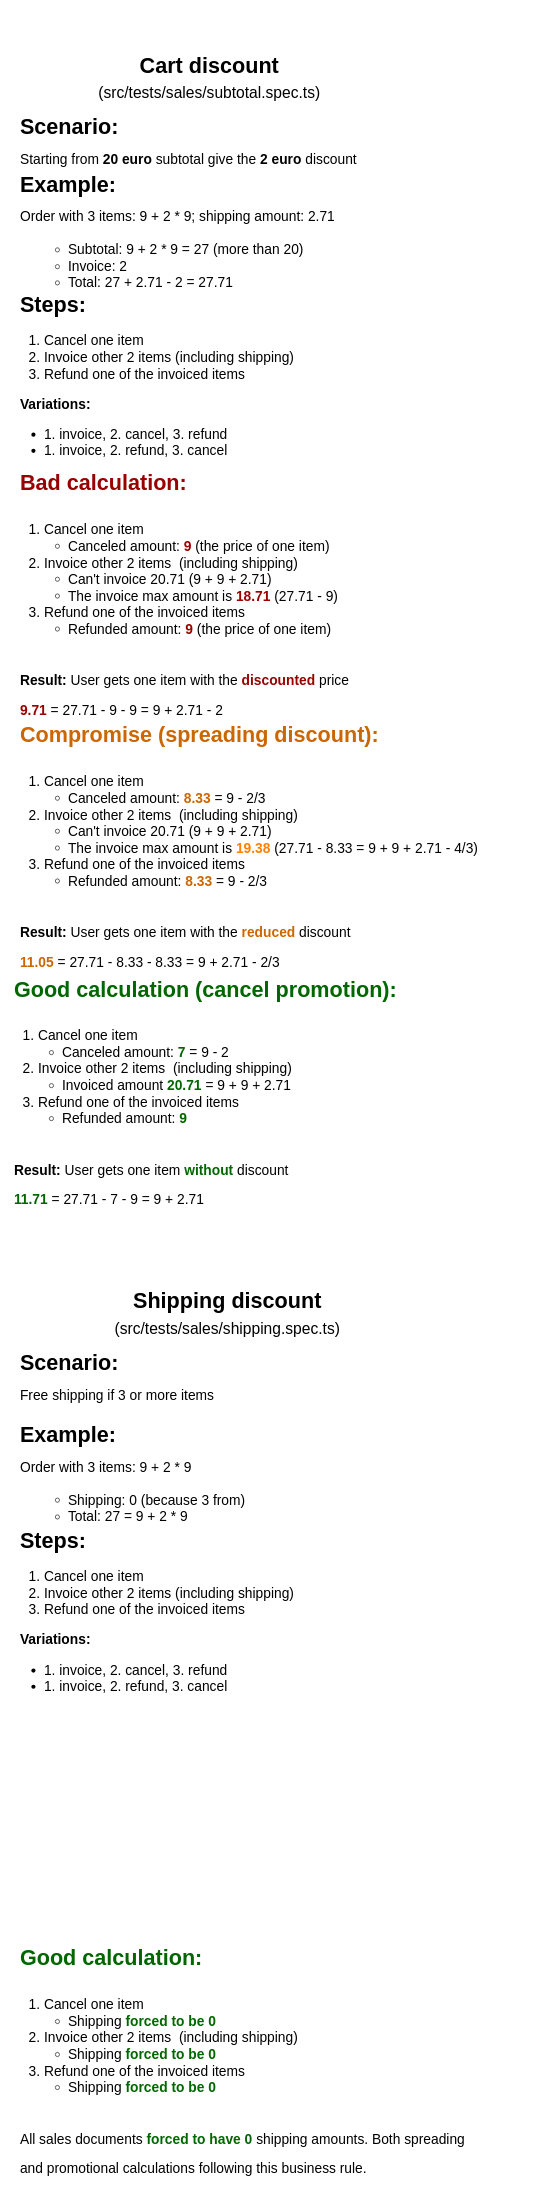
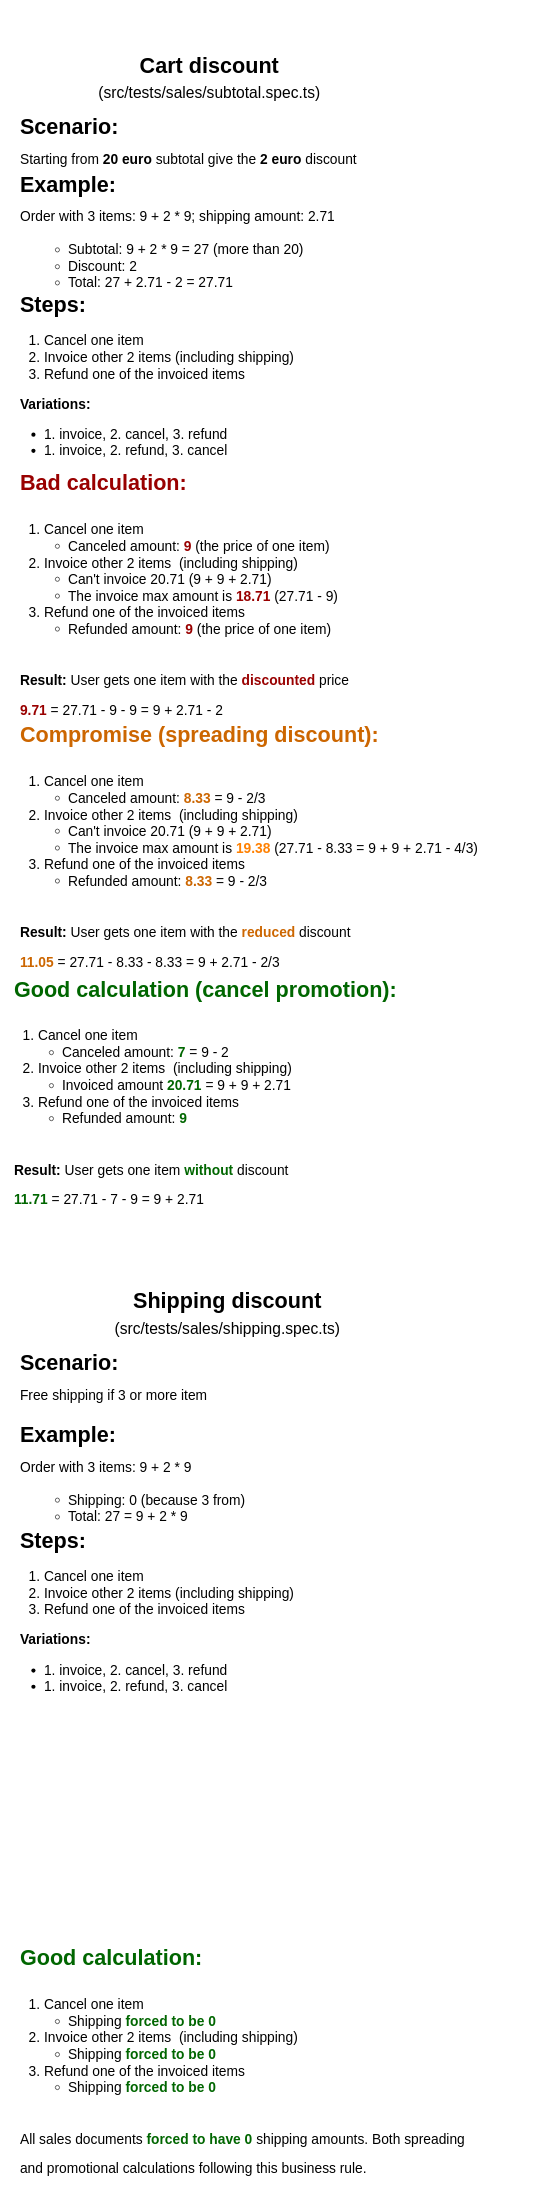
node "Example: Order with 3 items: 9 + 2 * 9; shipping amount: 2.71 Subtotal: 9 + 2 * 9 = 27 (more than 20) Invoice: 2 Total: 27 + 2.71 - 2 = 27.71": label "Example: Order with 3 items: 9 + 2 * 9; shipping amount: 2.71 Subtotal: 9 + 2 * 9 = 27 (more than 20) Invoice: 2 Total: 27 + 2.71 - 2 = 27.71" -> "Example: Order with 3 items: 9 + 2 * 9; shipping amount: 2.71 Subtotal: 9 + 2 * 9 = 27 (more than 20) Discount: 2 Total: 27 + 2.71 - 2 = 27.71"
node "Scenario: Free shipping if 3 or more items": label "Scenario: Free shipping if 3 or more items" -> "Scenario: Free shipping if 3 or more item"
